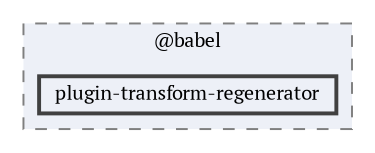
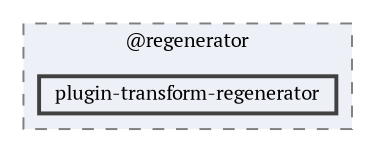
cluster "@babel": label "@babel" -> "@regenerator"
